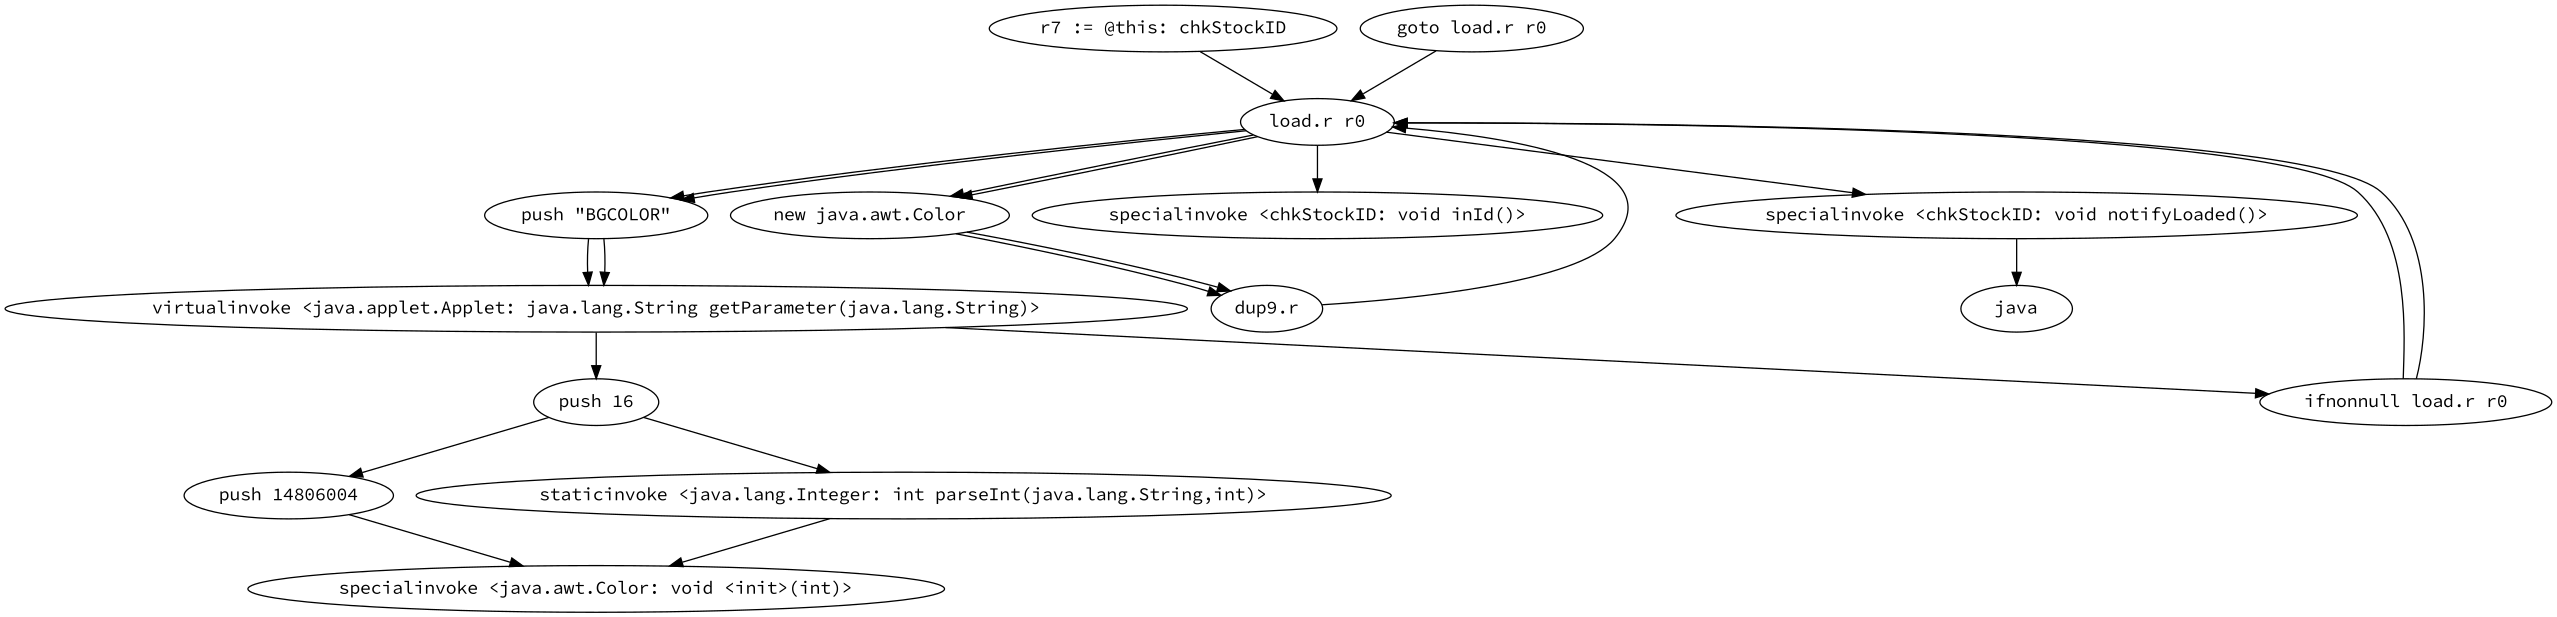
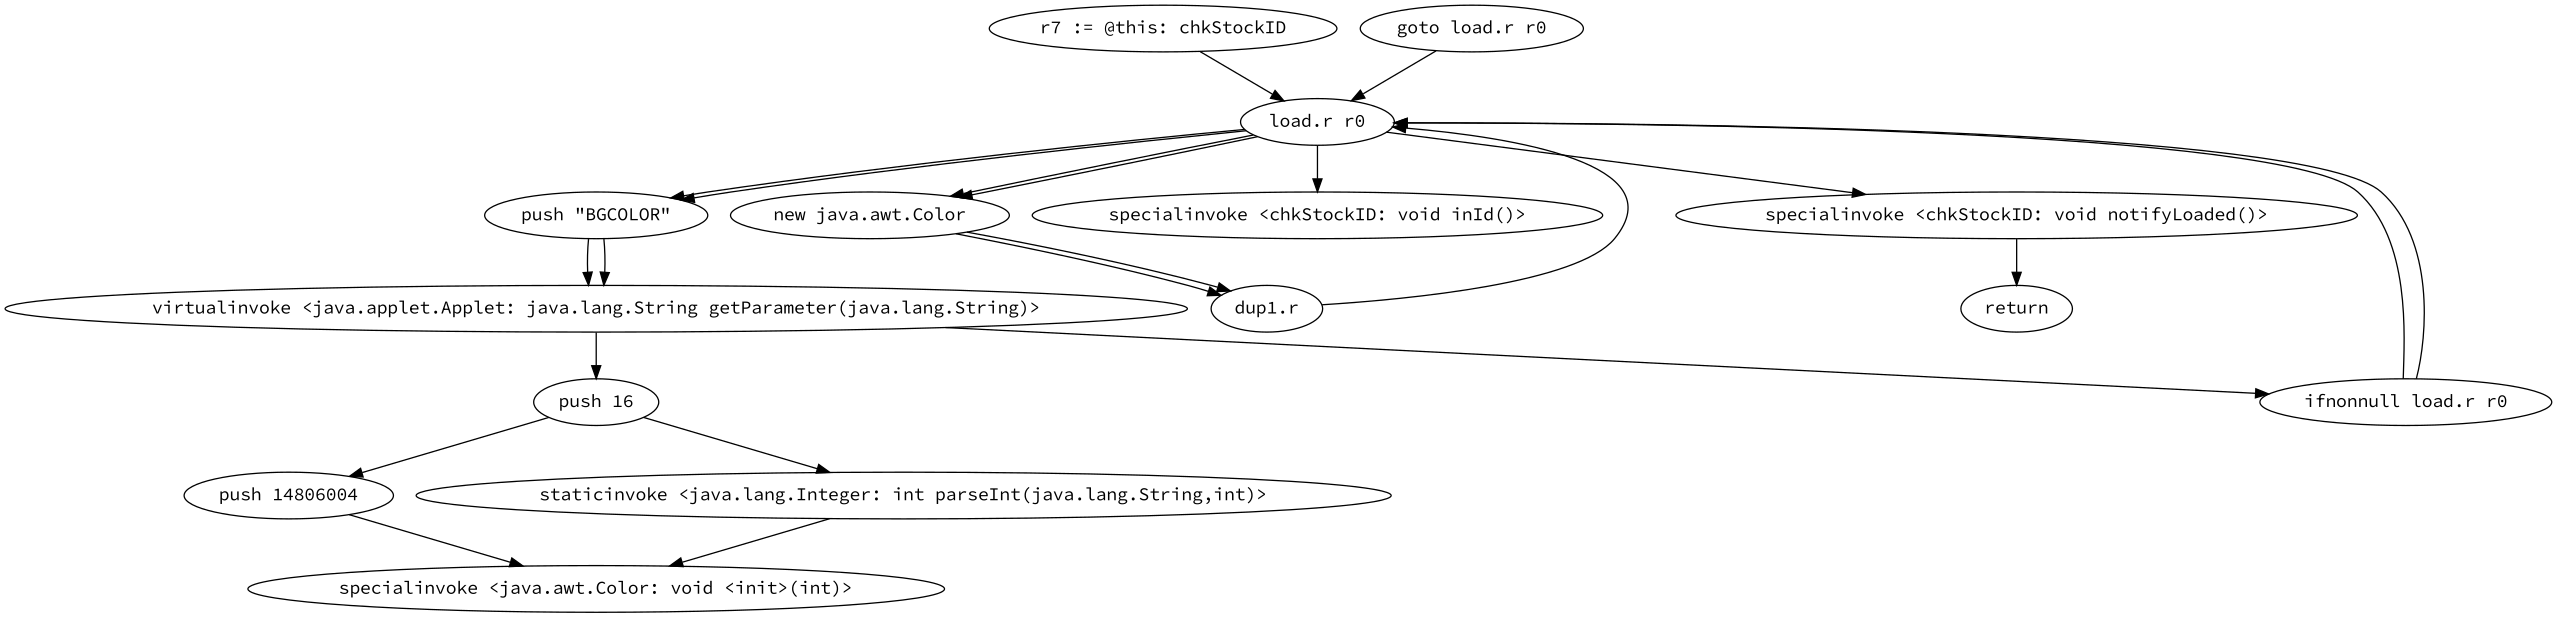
node "dup9.r": label "dup9.r" -> "dup1.r"
node "java": label "java" -> "return"
